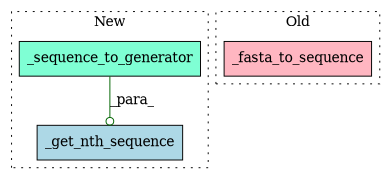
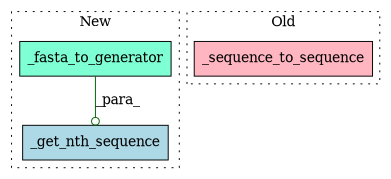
node "_sequence_to_generator": label "_sequence_to_generator" -> "_fasta_to_generator"
node "_fasta_to_sequence": label "_fasta_to_sequence" -> "_sequence_to_sequence"
